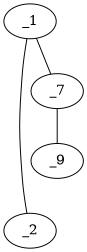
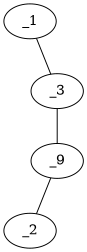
node "_7": label "_7" -> "_3"
edge "_1" -- "_2": now "_9" -- "_2"
